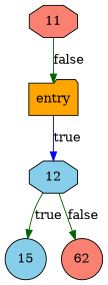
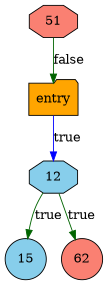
node "11": label "11" -> "51"
edge "12" -> "62": label "false" -> "true"
